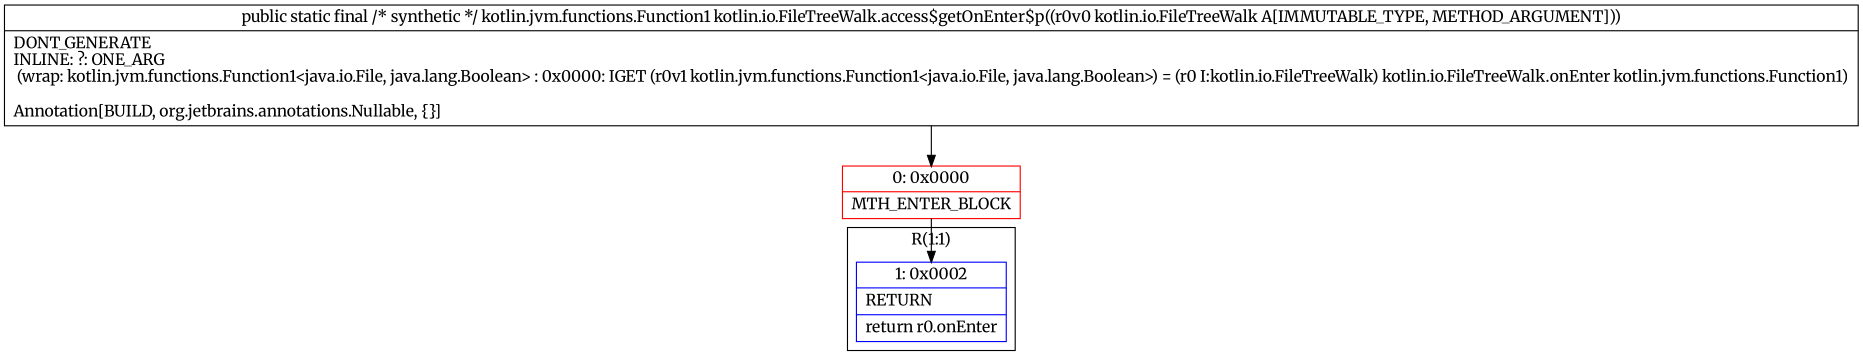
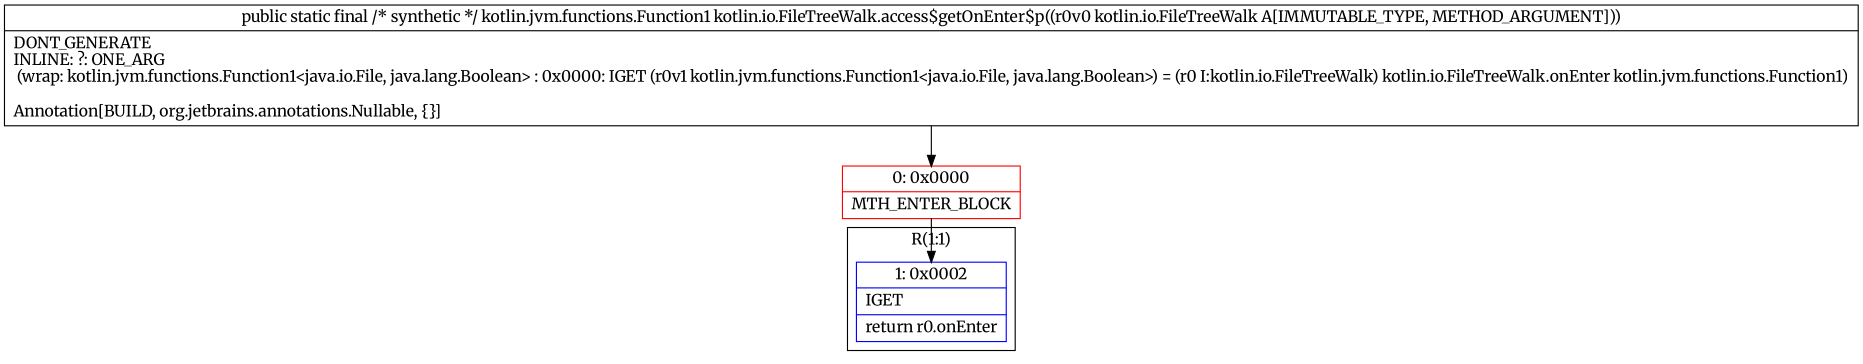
node "1: 0x0002": text "RETURN" -> "IGET"
